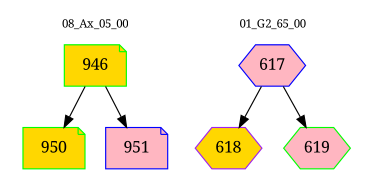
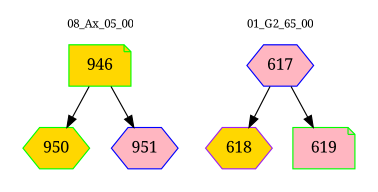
node "950": shape note -> hexagon
node "951": shape note -> hexagon
node "619": shape hexagon -> note
